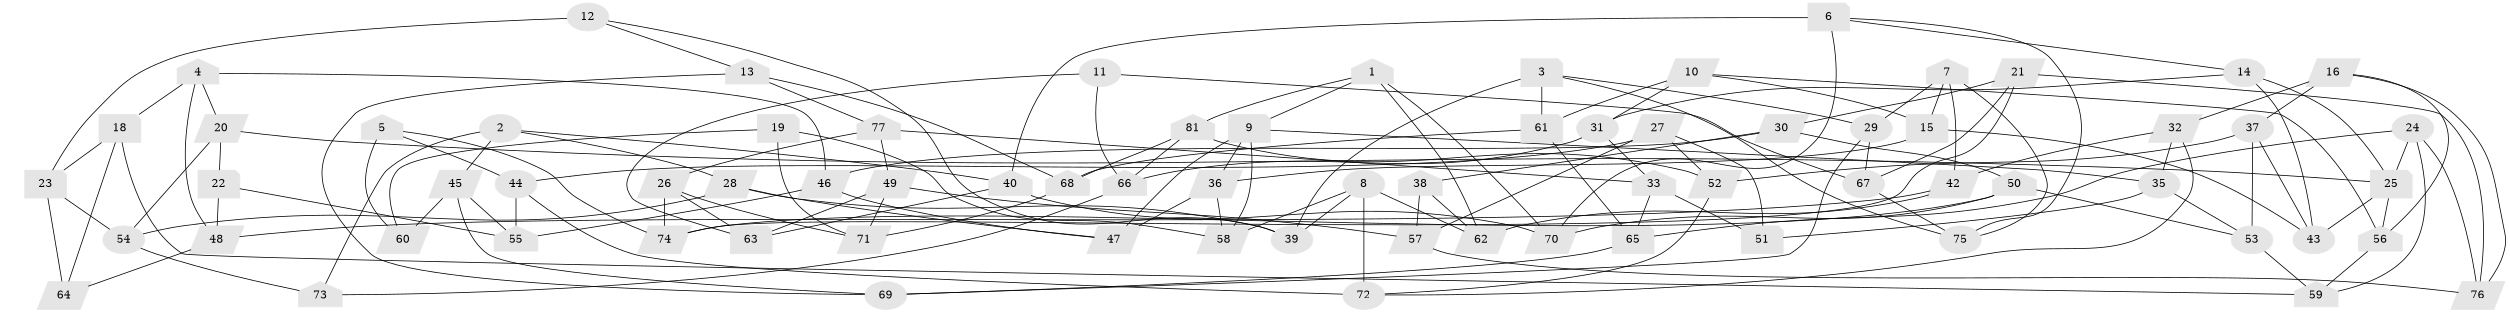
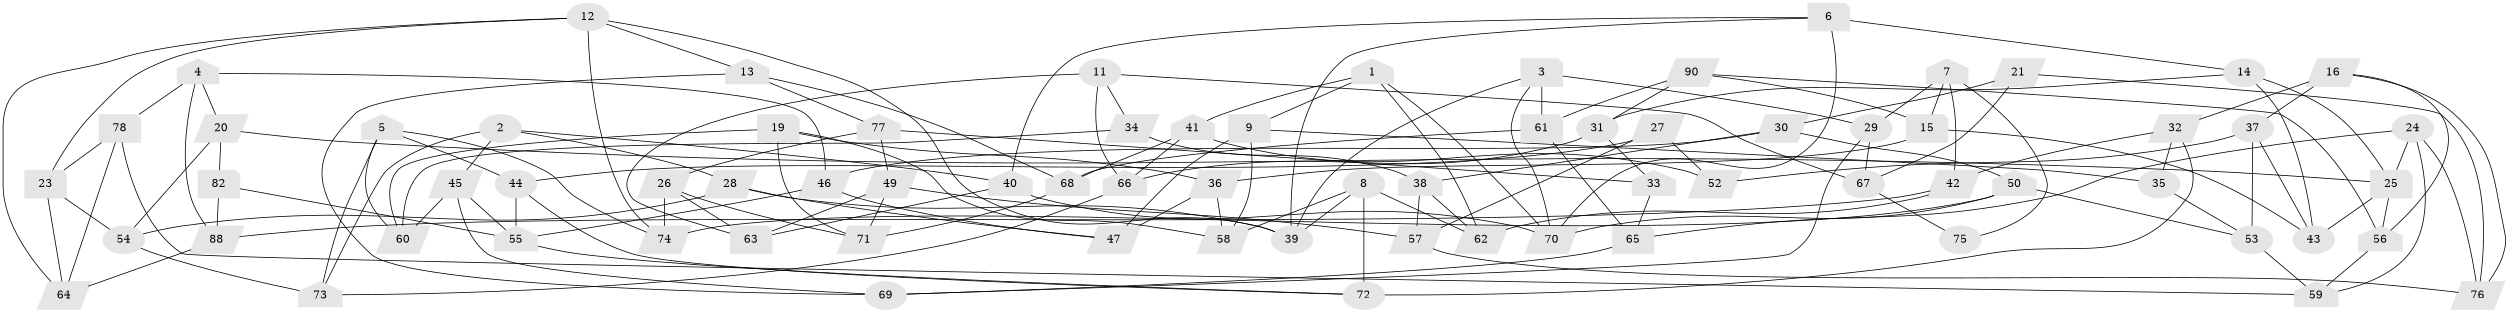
edge "12" -- "64": added
edge "6" -- "75": now "6" -- "39"
node "10": label "10" -> "90"
node "18": label "18" -> "78"
node "34": added
node "81": label "81" -> "41"
edge "3" -- "75": now "3" -- "70"
edge "9" -- "36": now "19" -- "36"
node "22": label "22" -> "82"
edge "5" -- "73": added
edge "21" -- "74": now "12" -- "74"
node "48": label "48" -> "88"
node "51": removed
edge "52" -- "72": now "55" -- "72"
